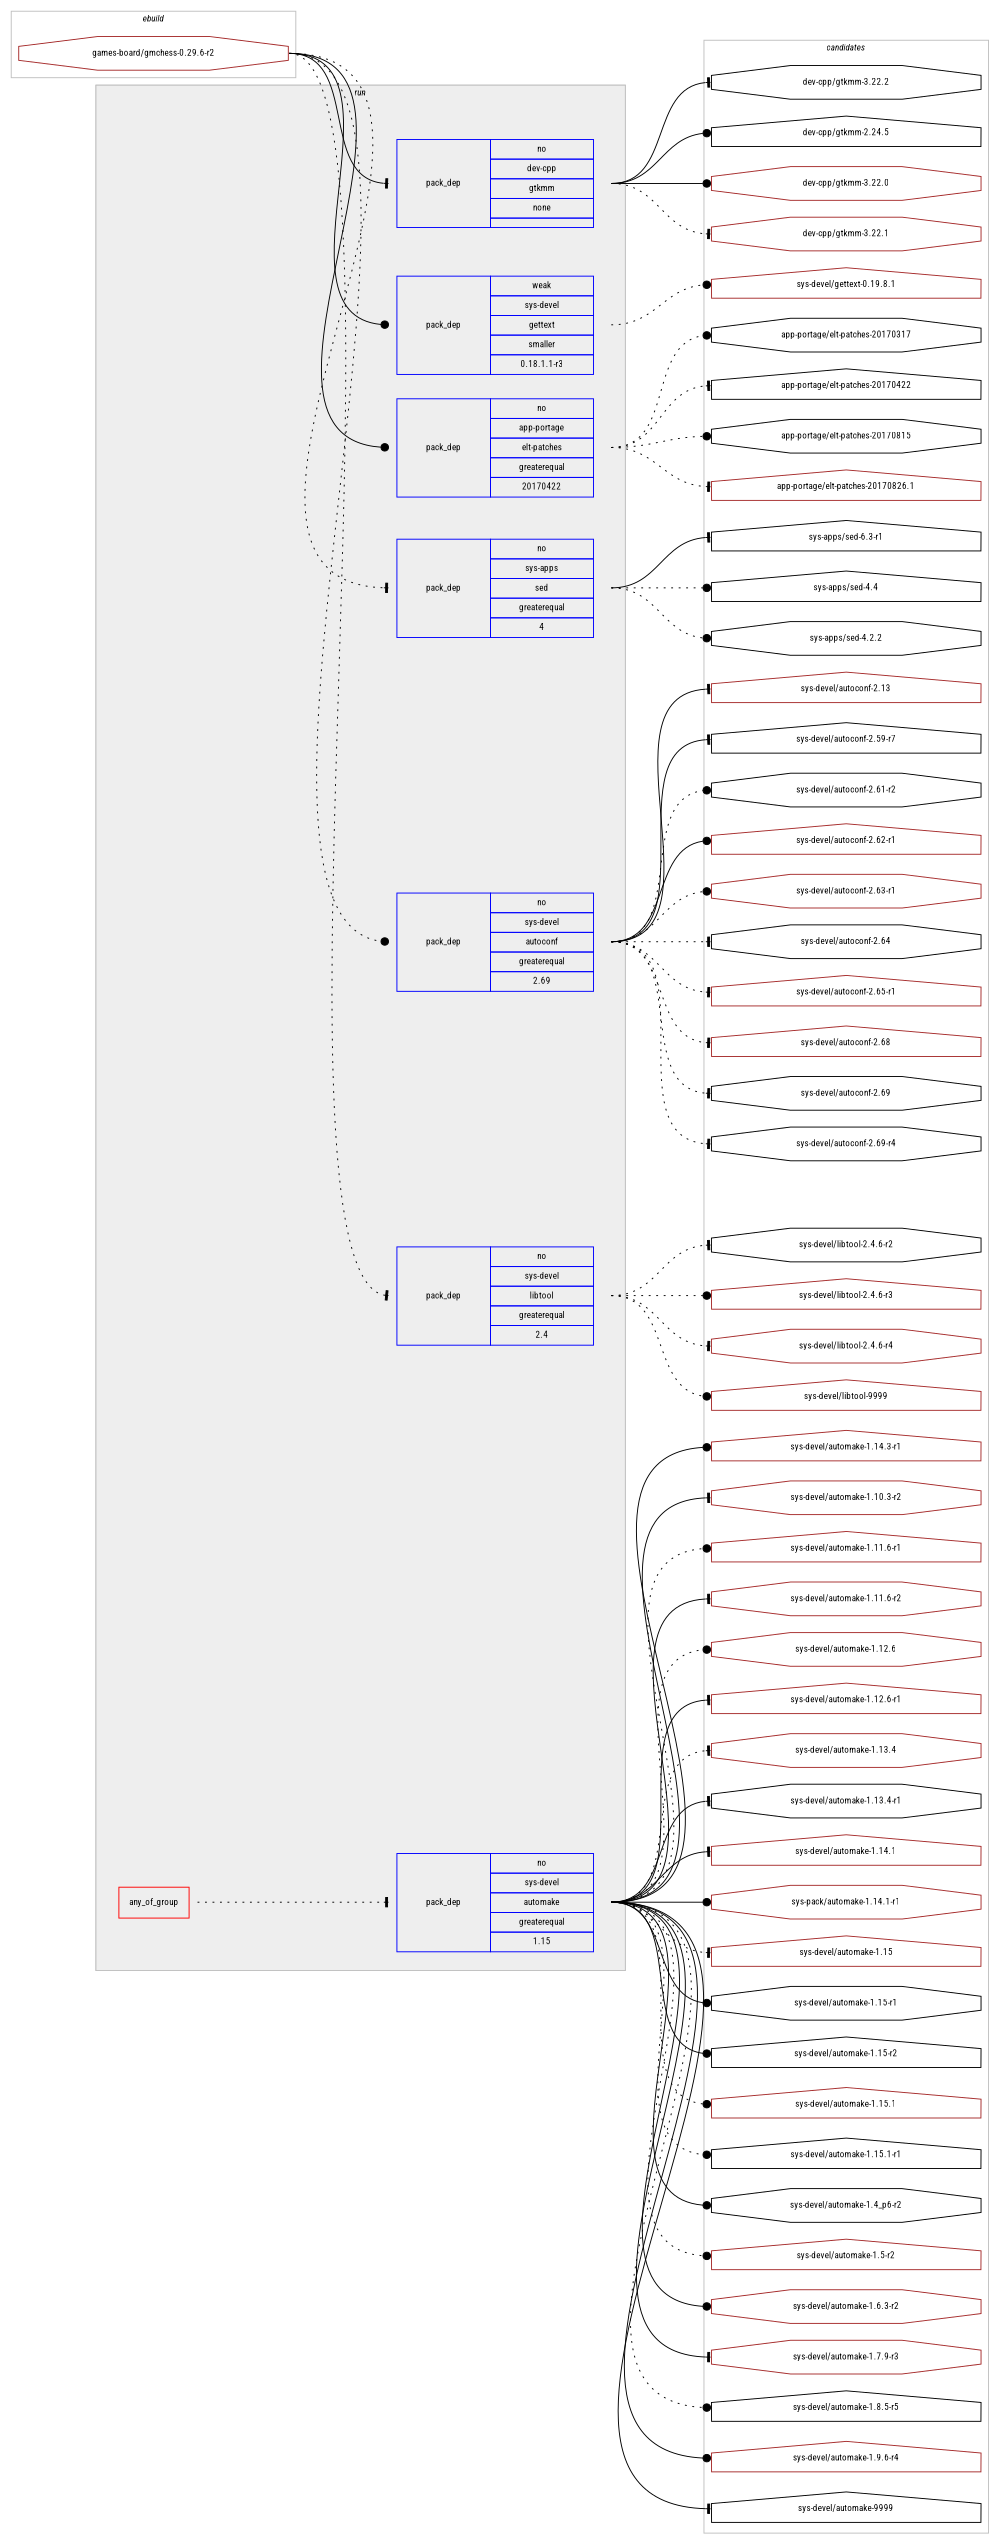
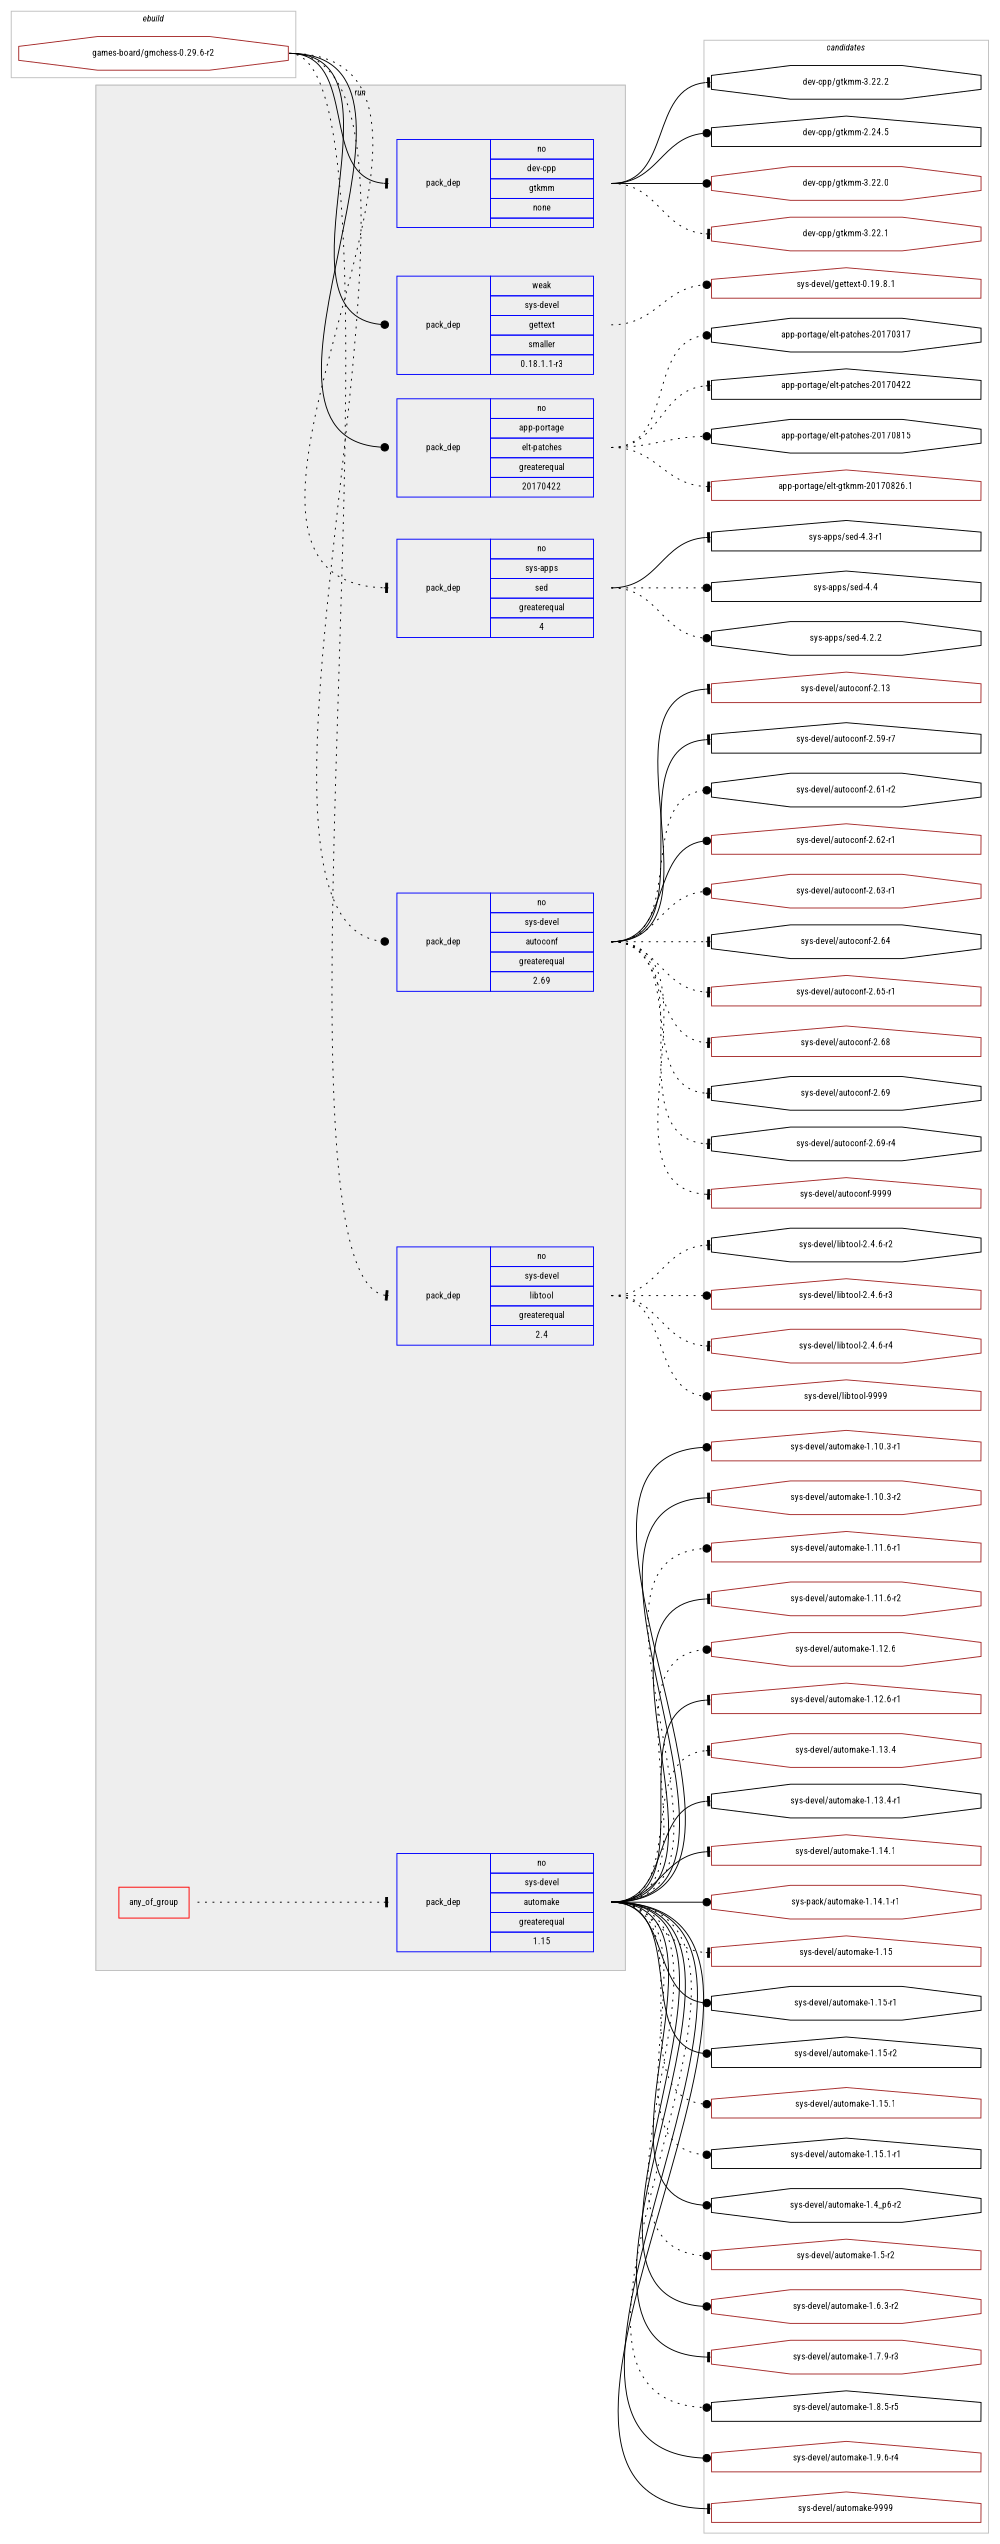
node "app-portage/elt-patches-20170826.1": label "app-portage/elt-patches-20170826.1" -> "app-portage/elt-gtkmm-20170826.1"
node "sys-apps/sed-6.3-r1": label "sys-apps/sed-6.3-r1" -> "sys-apps/sed-4.3-r1"
node "sys-devel/autoconf-9999": added
node "sys-devel/automake-1.14.3-r1": label "sys-devel/automake-1.14.3-r1" -> "sys-devel/automake-1.10.3-r1"
node "sys-devel/automake-9999": color black -> brown
